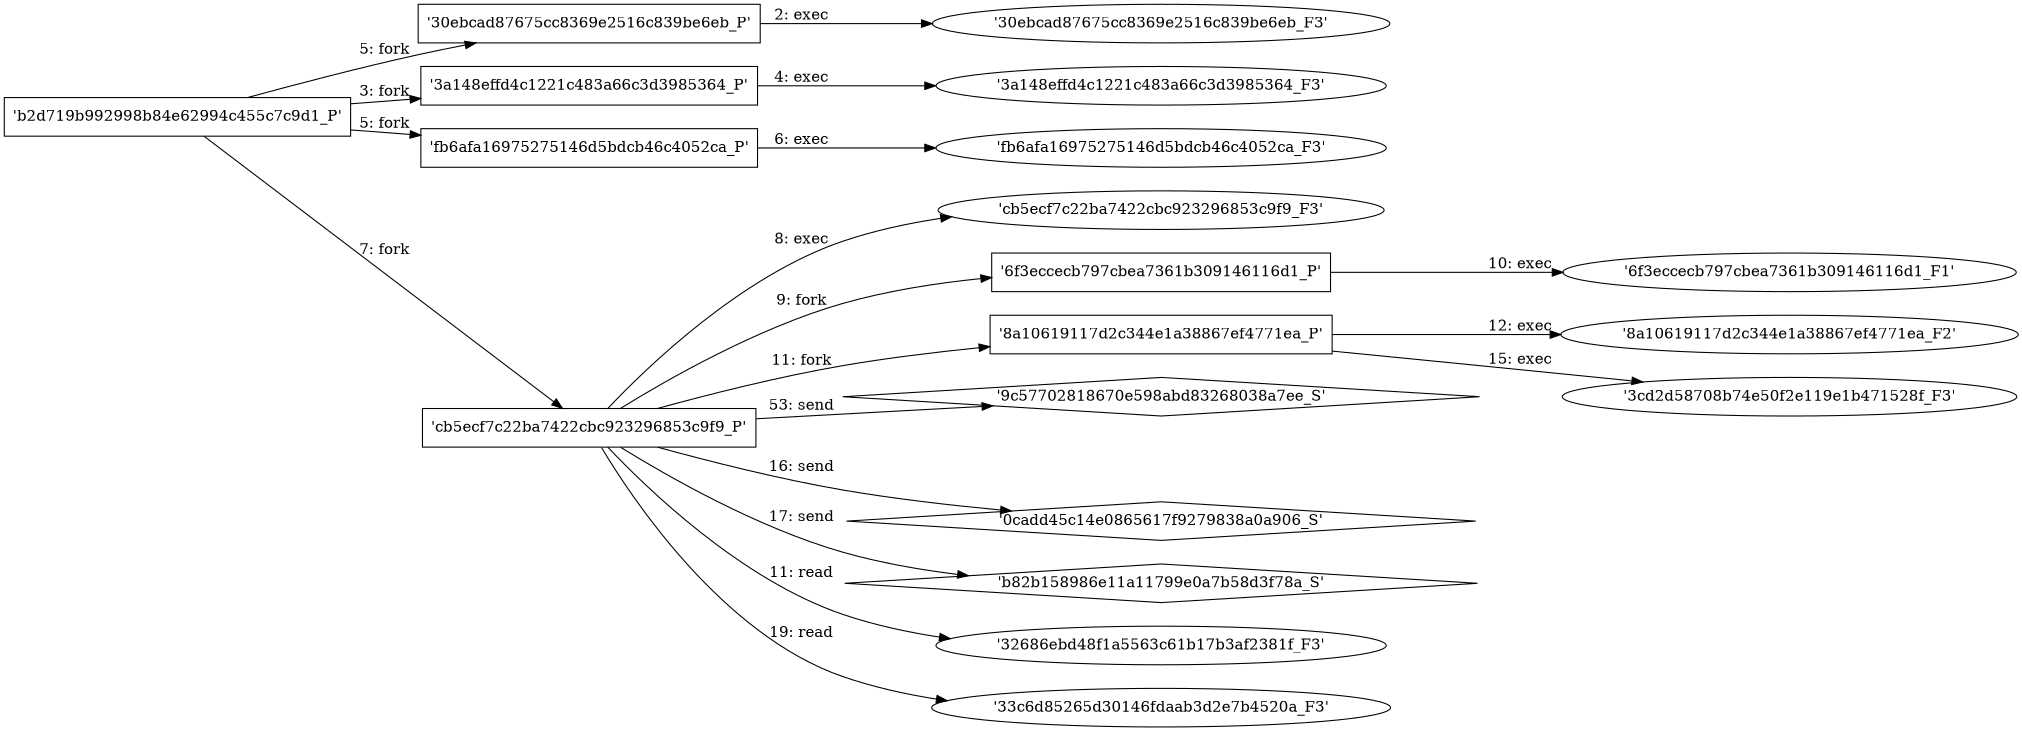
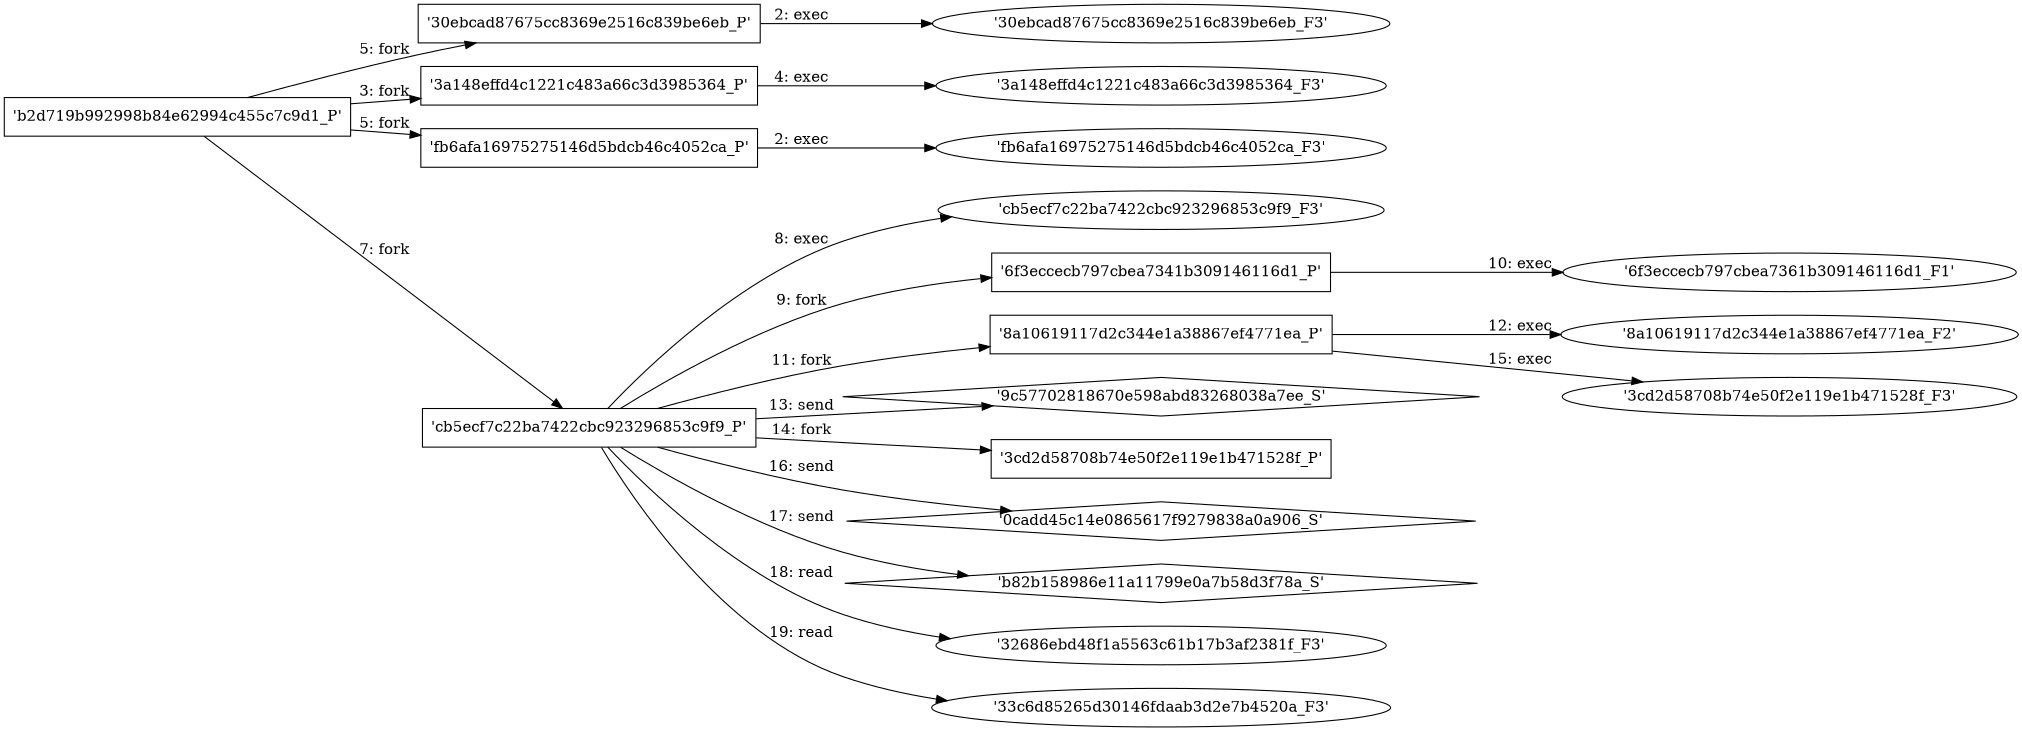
edge "'fb6afa16975275146d5bdcb46c4052ca_P'" -> "'fb6afa16975275146d5bdcb46c4052ca_F3'": label "6: exec" -> "2: exec"
node "'6f3eccecb797cbea7361b309146116d1_P'": label "'6f3eccecb797cbea7361b309146116d1_P'" -> "'6f3eccecb797cbea7341b309146116d1_P'"
edge "'cb5ecf7c22ba7422cbc923296853c9f9_P'" -> "'9c57702818670e598abd83268038a7ee_S'": label "53: send" -> "13: send"
node "'3cd2d58708b74e50f2e119e1b471528f_P'": added
edge "'cb5ecf7c22ba7422cbc923296853c9f9_P'" -> "'32686ebd48f1a5563c61b17b3af2381f_F3'": label "11: read" -> "18: read"
